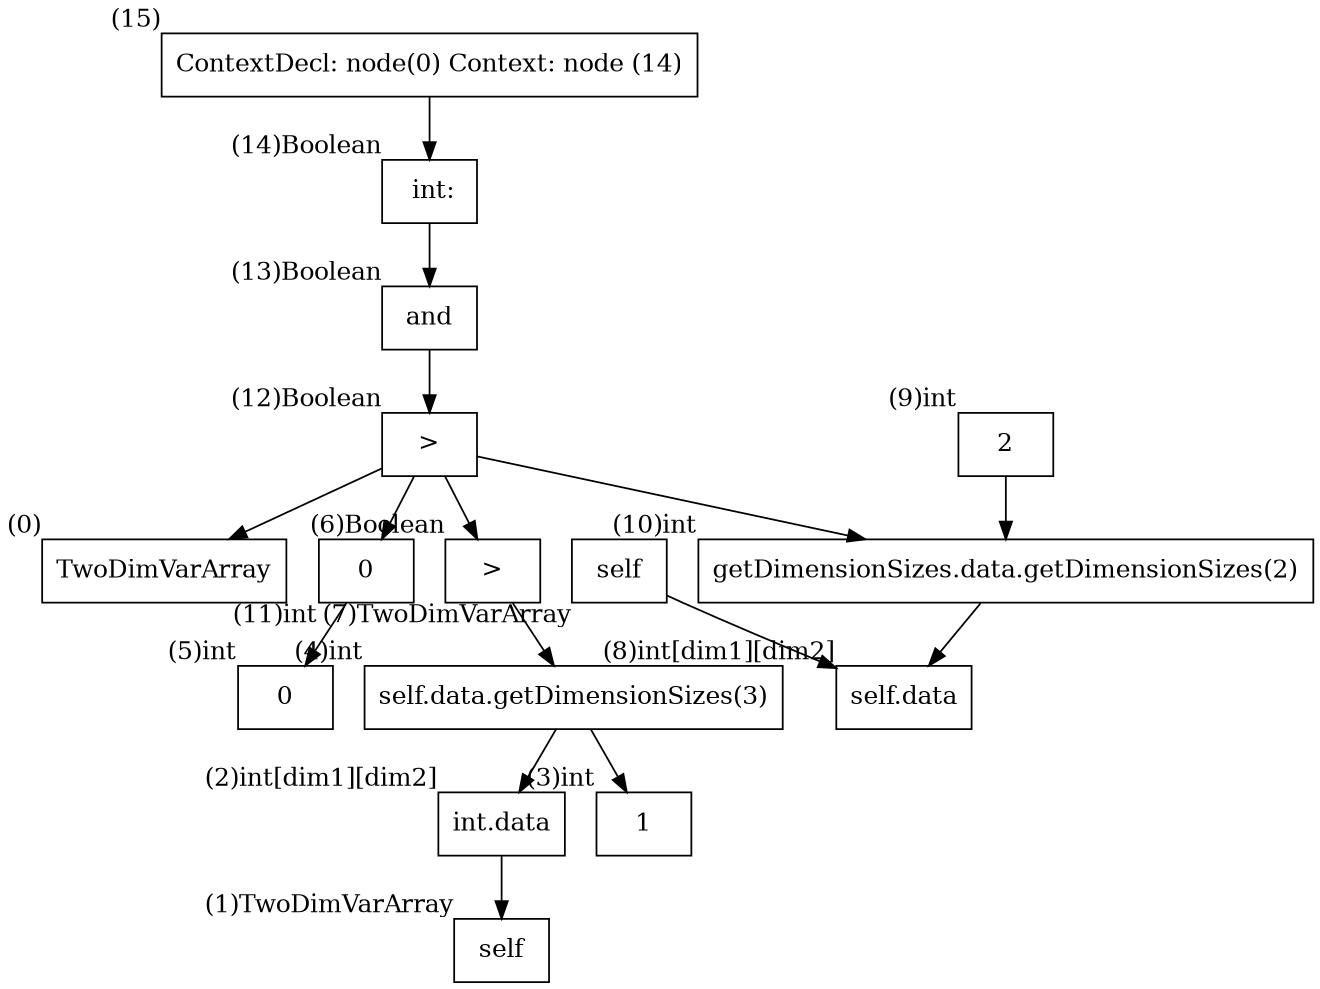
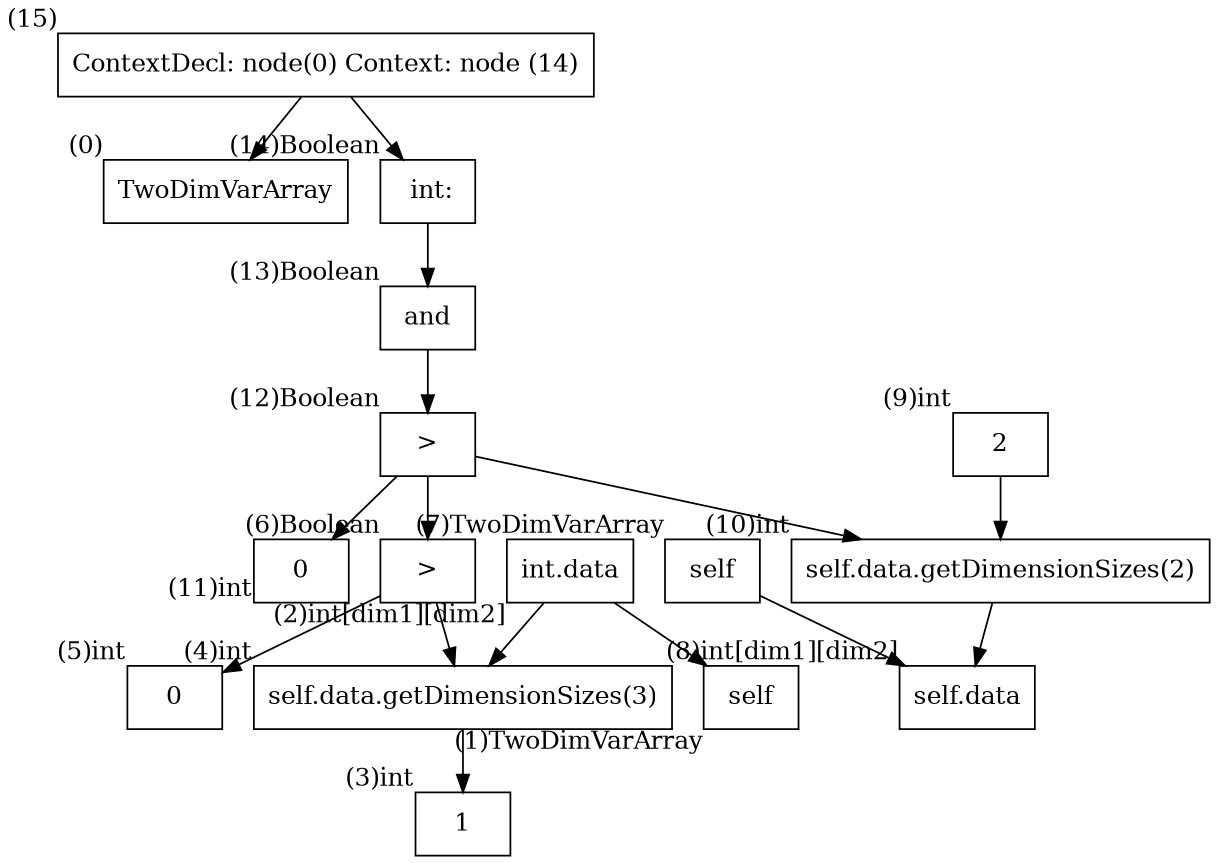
edge "> (12)Boolean" -> "TwoDimVarArray (0)": now "ContextDecl: node(0) Context: node (14) (15)" -> "TwoDimVarArray (0)"
node "getDimensionSizes.data.getDimensionSizes(2) (10)int": label "getDimensionSizes.data.getDimensionSizes(2) (10)int" -> "self.data.getDimensionSizes(2) (10)int"
edge "0 (11)int" -> "0 (5)int": now "> (6)Boolean" -> "0 (5)int"
edge "self.data.getDimensionSizes(3) (4)int" -> "int.data (2)int[dim1][dim2]": reversed
